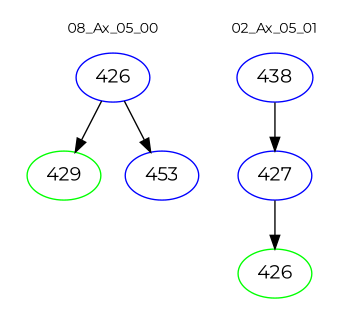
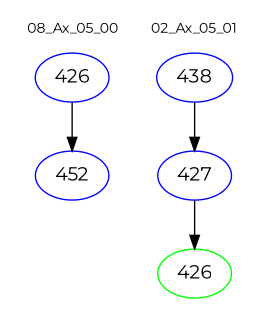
node "429": removed
node "453": label "453" -> "452"
